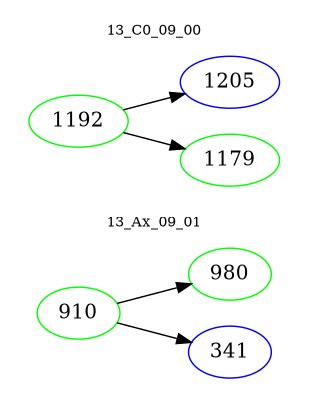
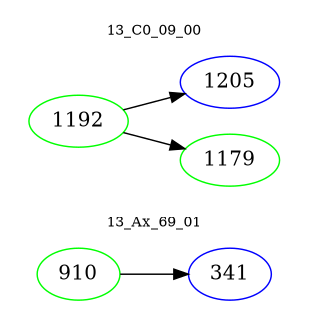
cluster "13_Ax_09_01": label "13_Ax_09_01" -> "13_Ax_69_01"
node "980": removed
